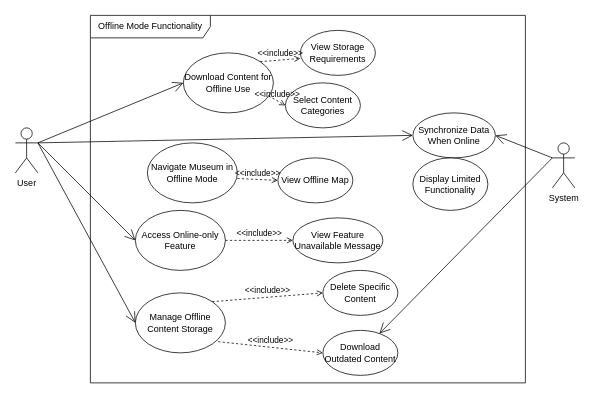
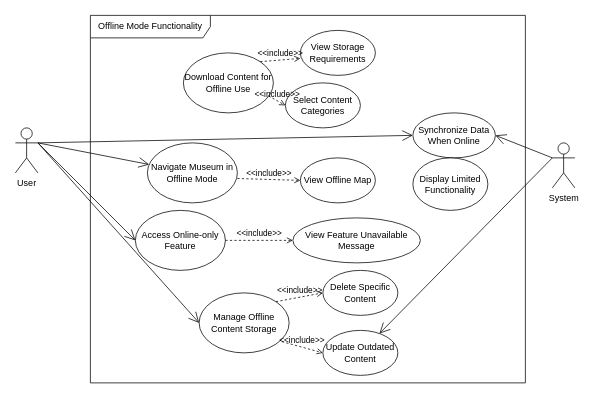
edge "User" -> "Download Content for Offline Use": now "User" -> "Navigate Museum in Offline Mode"
node "View Offline Map": moved (315, 180) -> (338, 180)
node "View Feature Unavailable Message": size 90x45 -> 128x45
node "Manage Offline Content Storage": moved (180, 323) -> (244, 323)
node "Download Outdated Content": label "Download Outdated Content" -> "Update Outdated Content"
